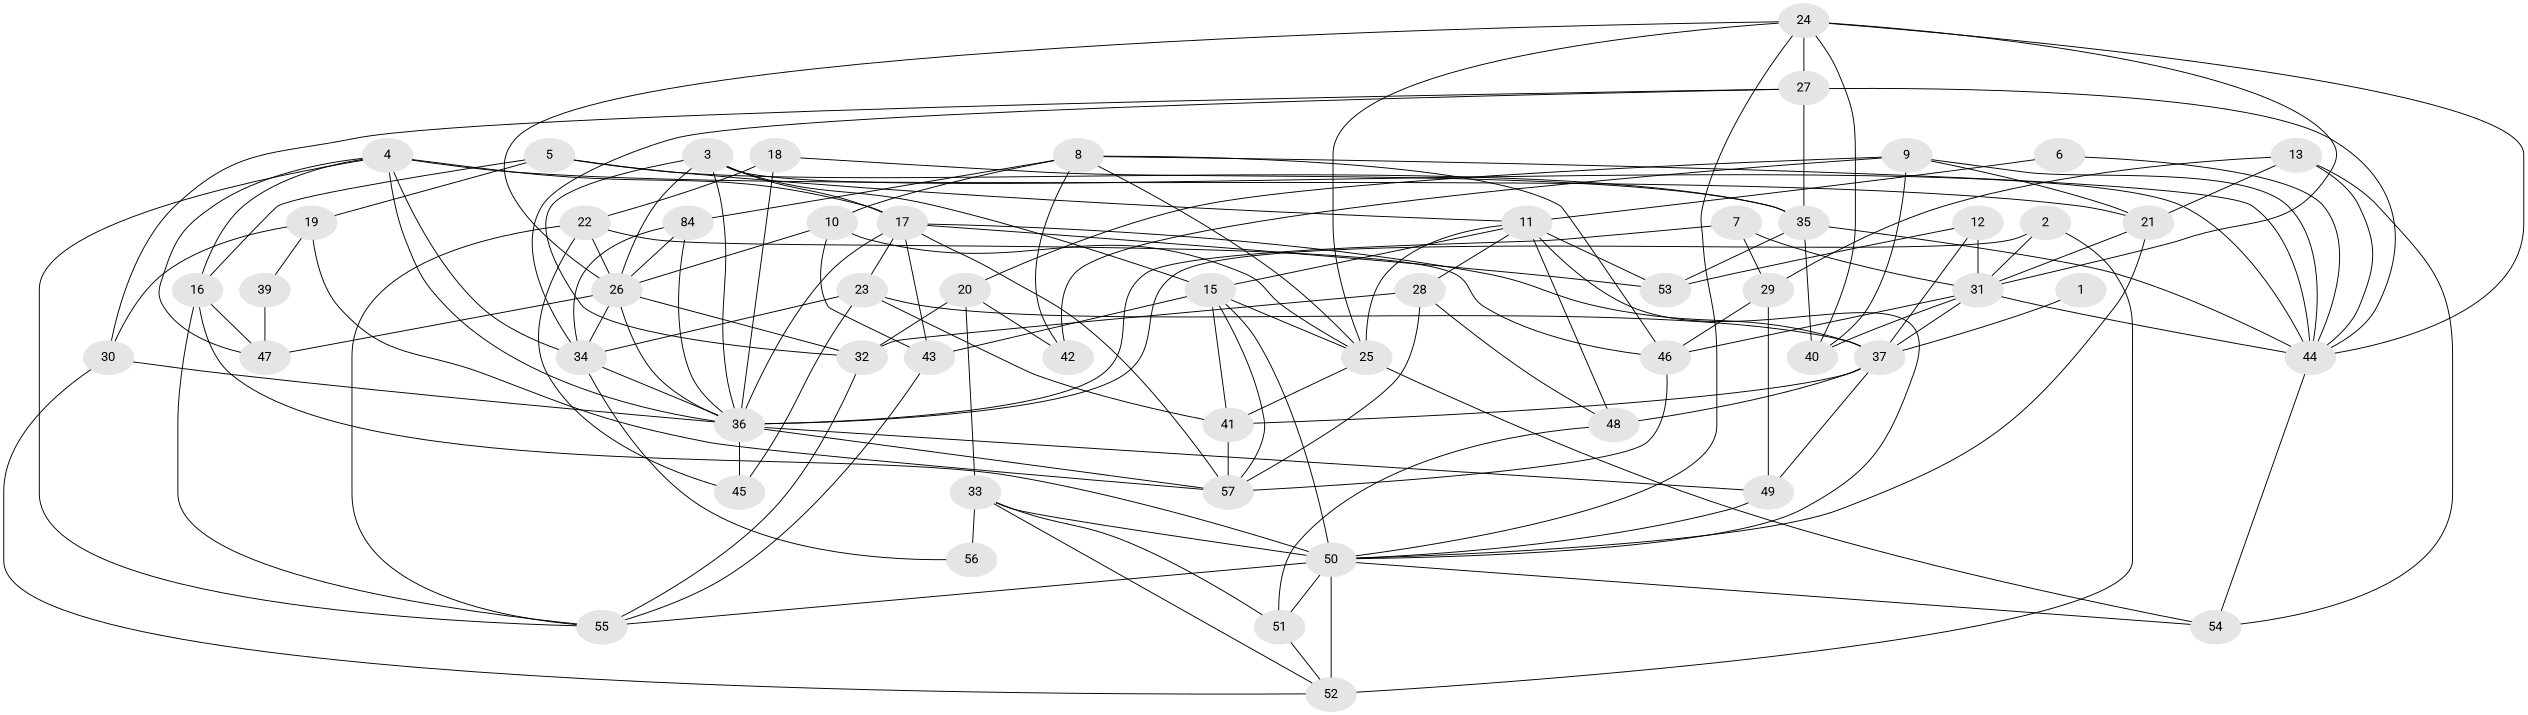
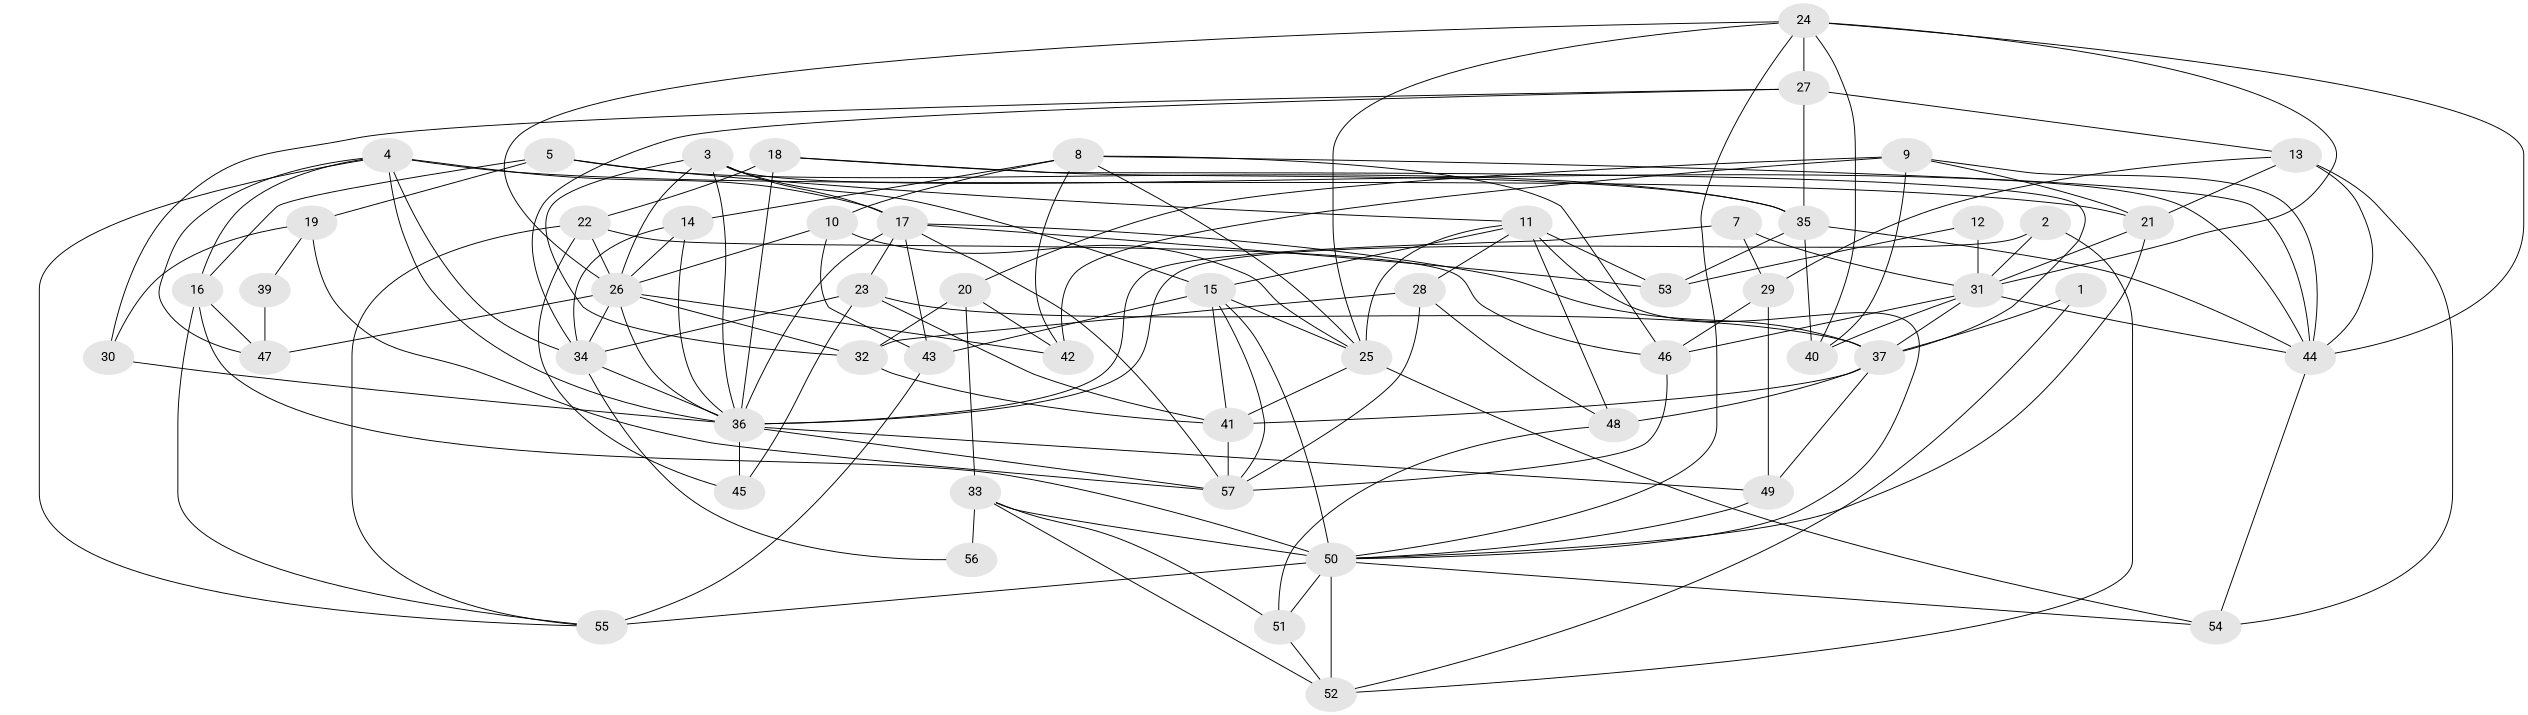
edge "27" -- "44": now "27" -- "13"
node "6": removed
node "84": label "84" -> "14"
edge "12" -- "37": now "18" -- "37"
edge "26" -- "42": added
edge "32" -- "55": now "32" -- "41"
edge "30" -- "52": now "1" -- "52"
